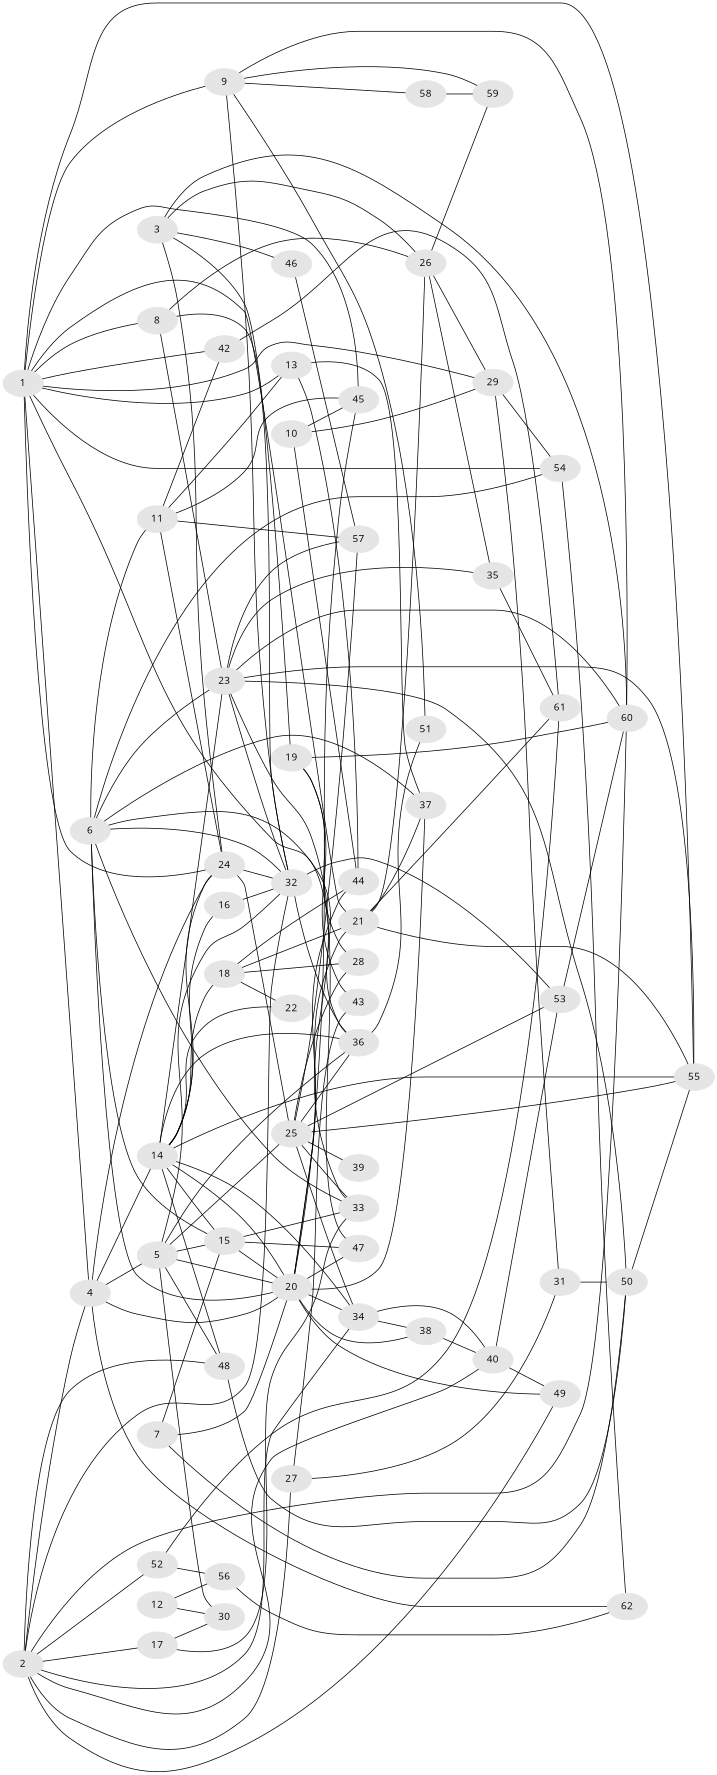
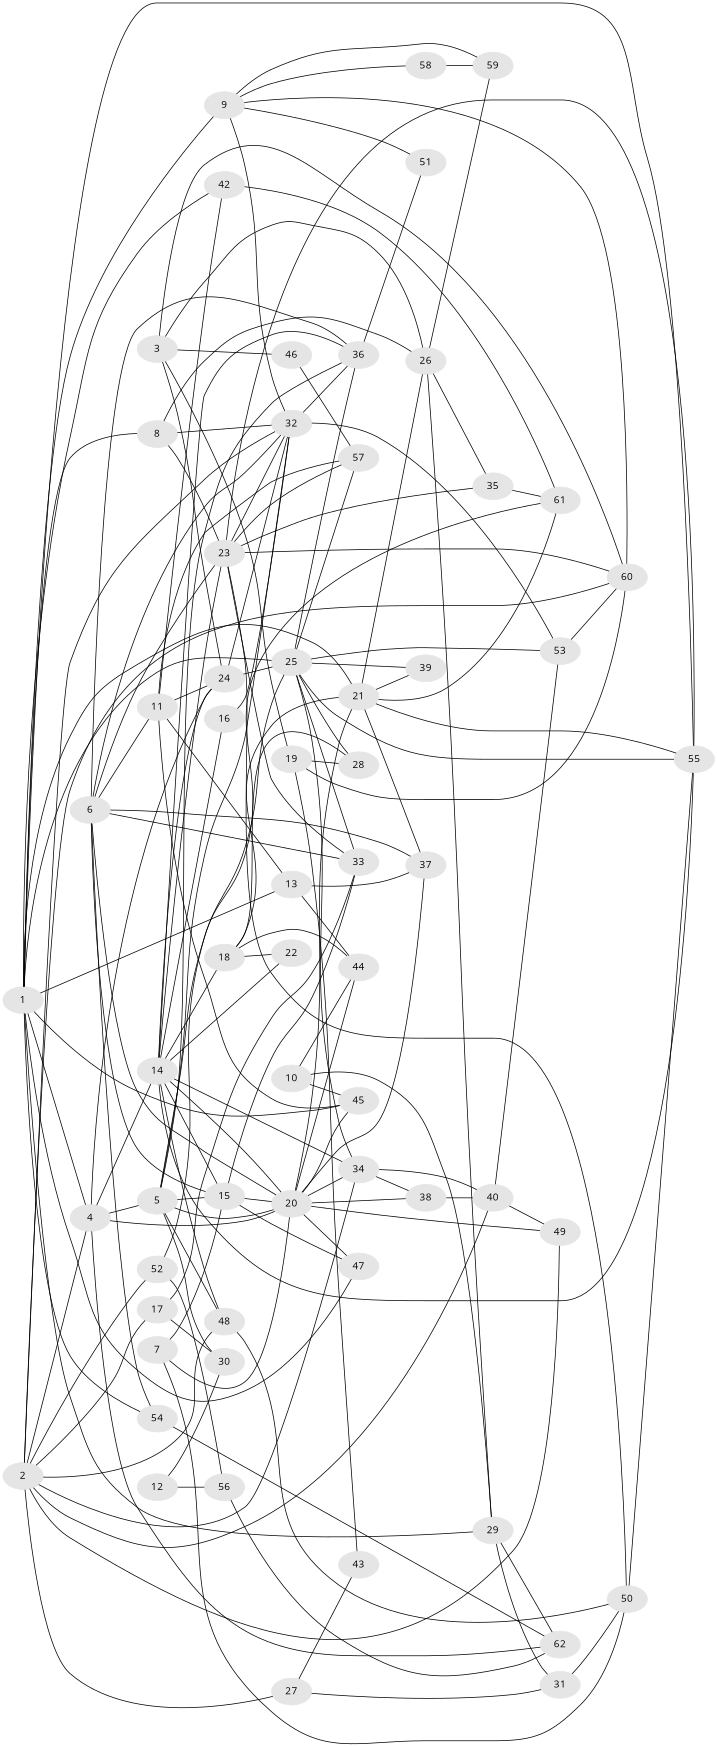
edge "29" -- "54": now "29" -- "62"
edge "39" -- "21": added
edge "1" -- "24": now "1" -- "25"
